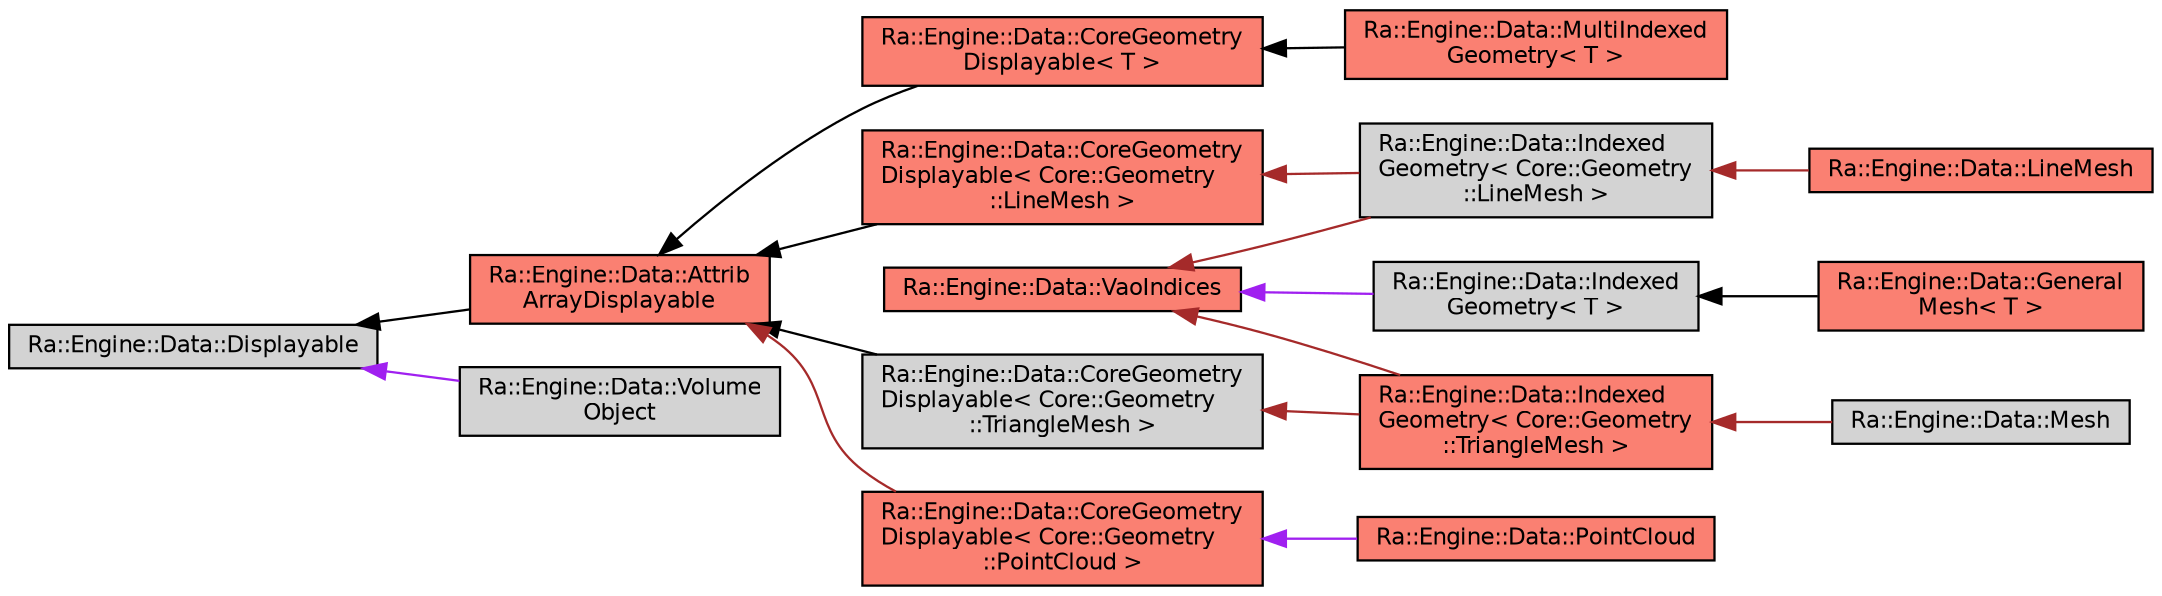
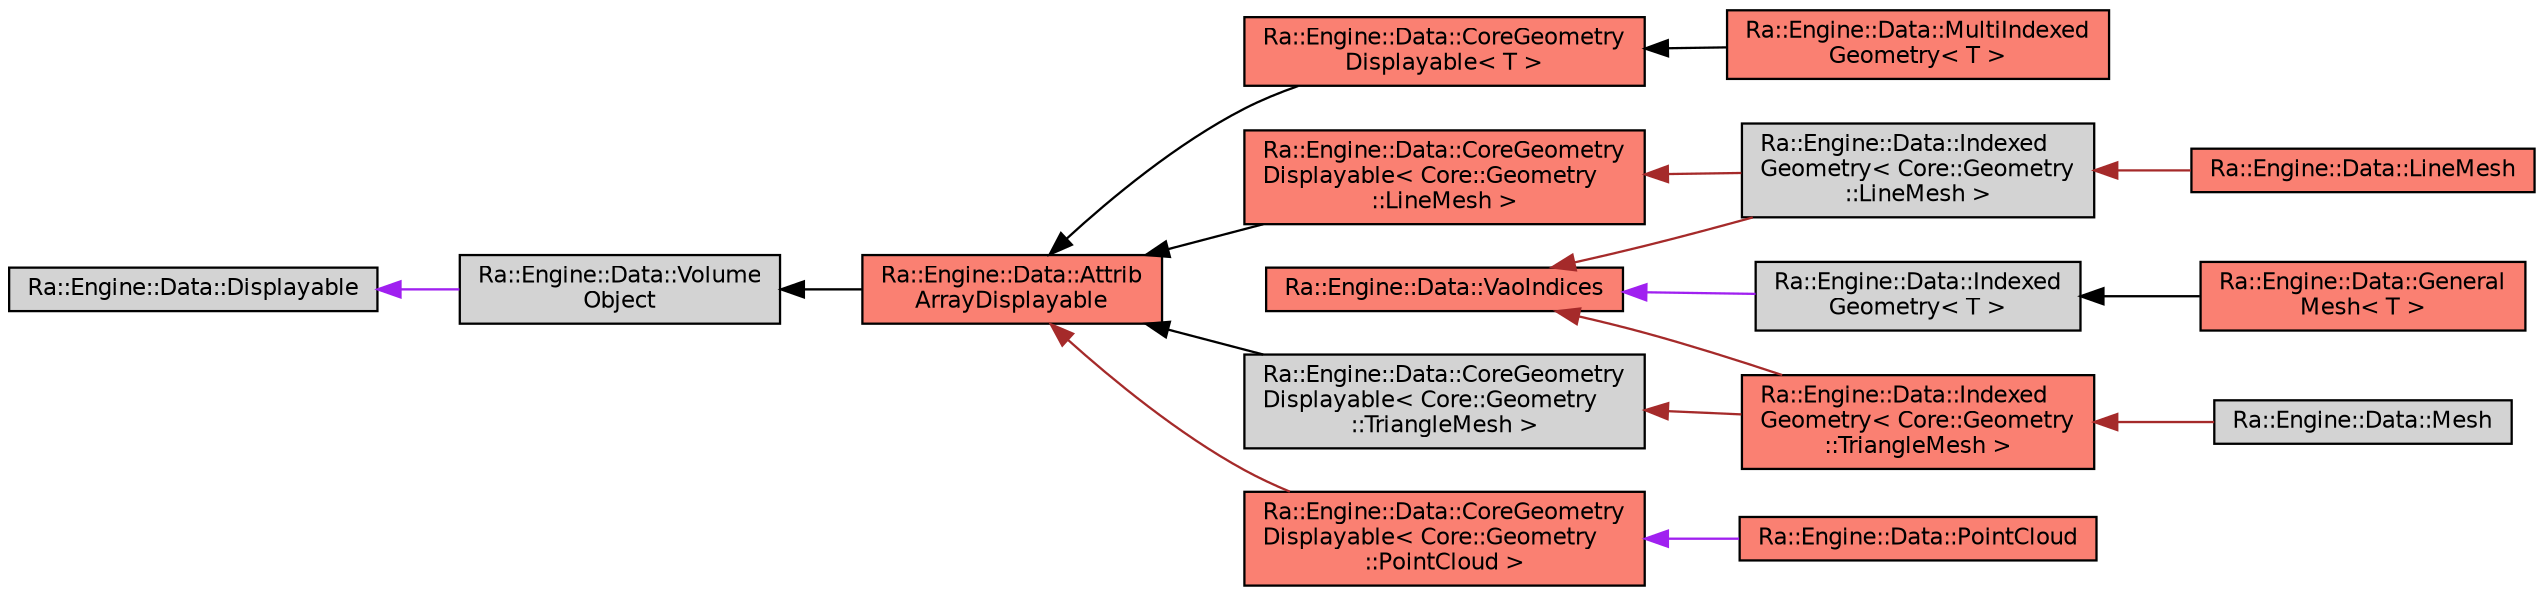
edge "Ra::Engine::Data::Attrib ArrayDisplayable" -> "Ra::Engine::Data::Displayable": now "Ra::Engine::Data::Attrib ArrayDisplayable" -> "Ra::Engine::Data::Volume Object"
